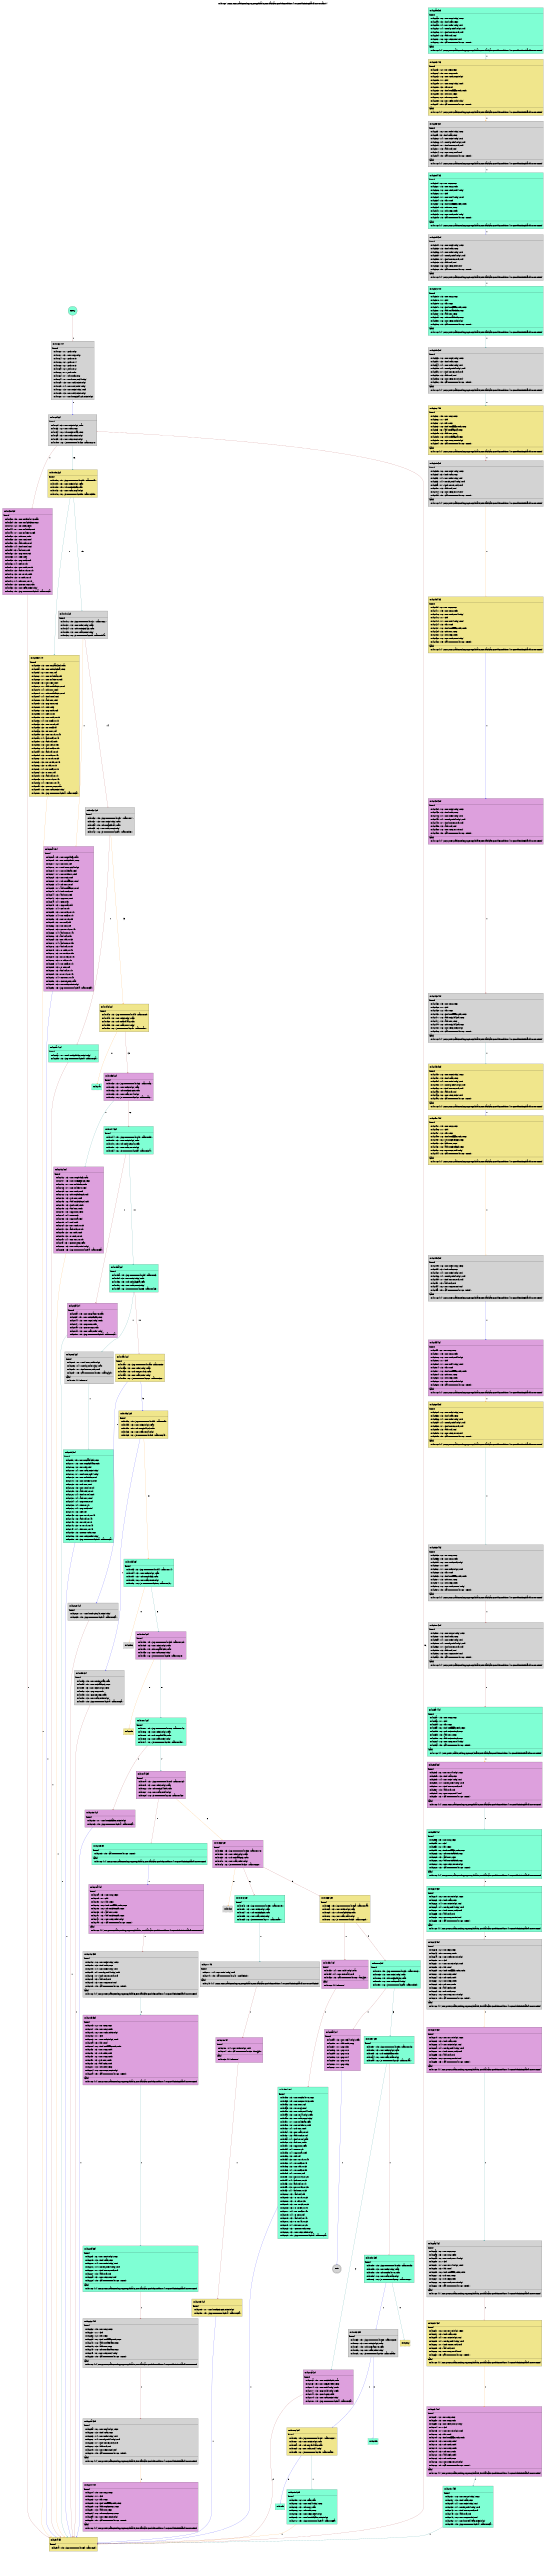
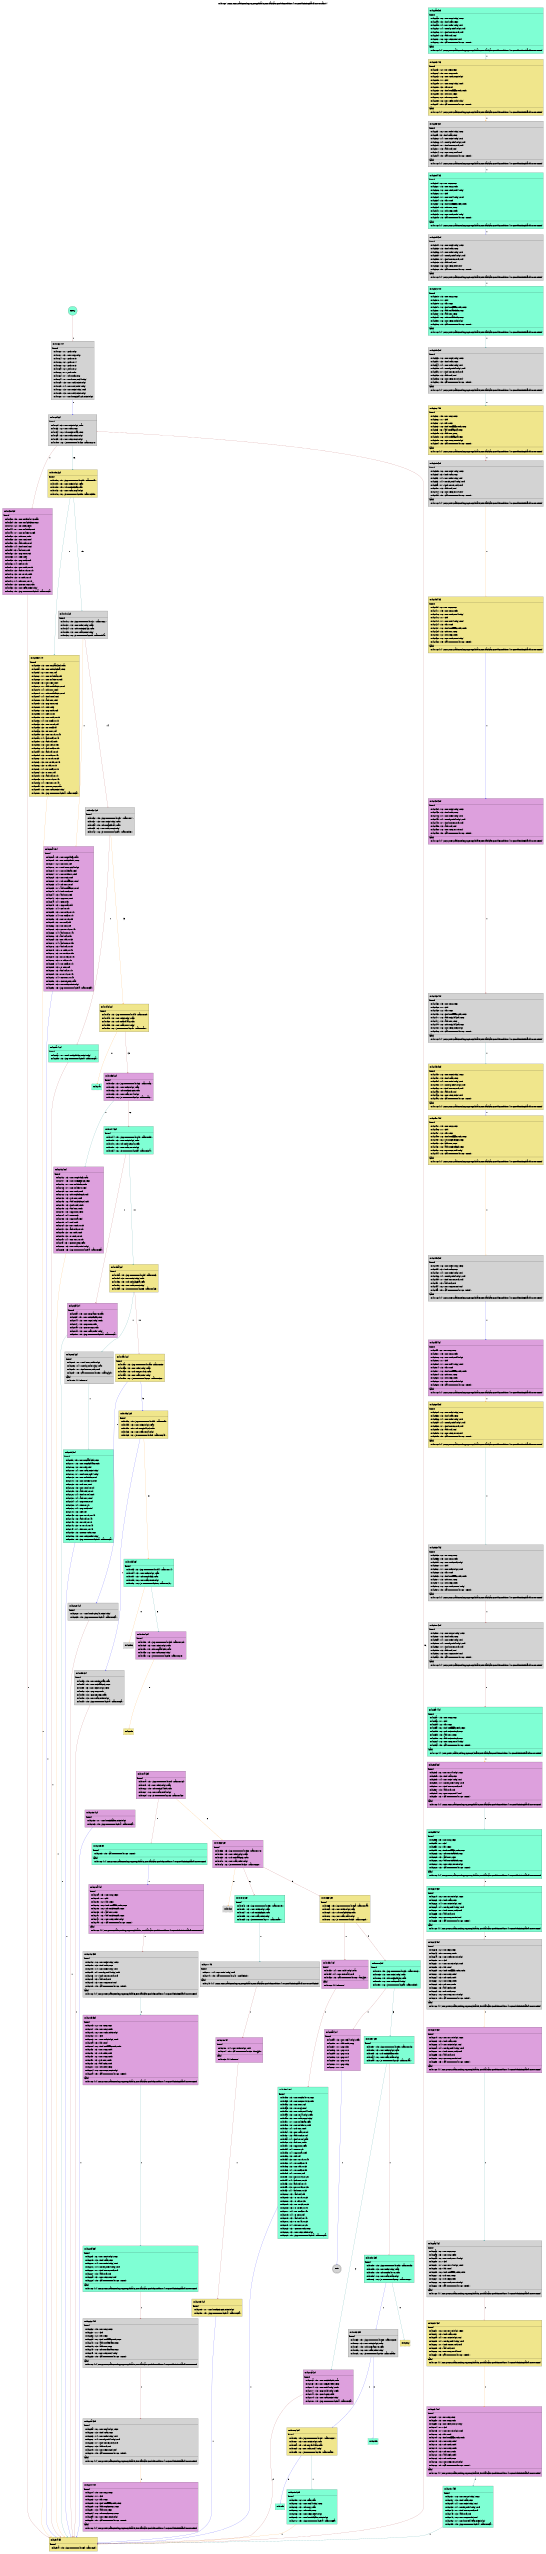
node "0x401d8a [22]": fillcolor aquamarine -> khaki
node "0x401e01 [25]": removed
